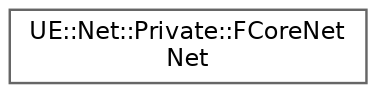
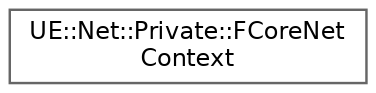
node "UE::Net::Private::FCoreNet Net": label "UE::Net::Private::FCoreNet Net" -> "UE::Net::Private::FCoreNet Context"
